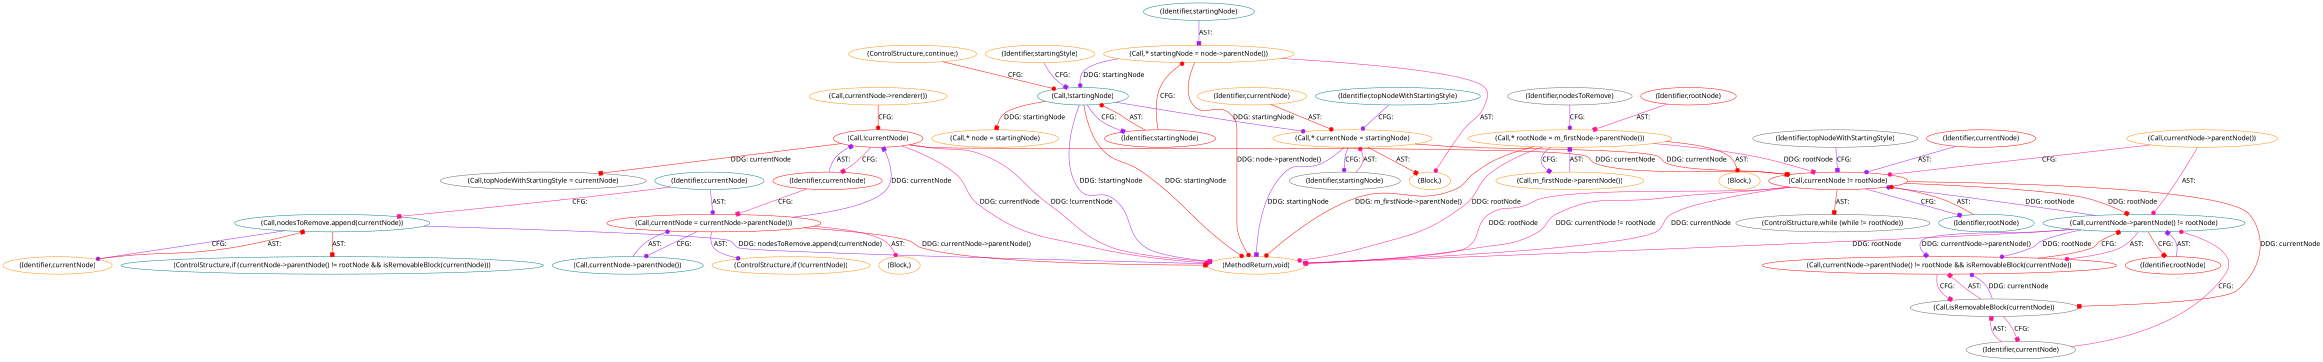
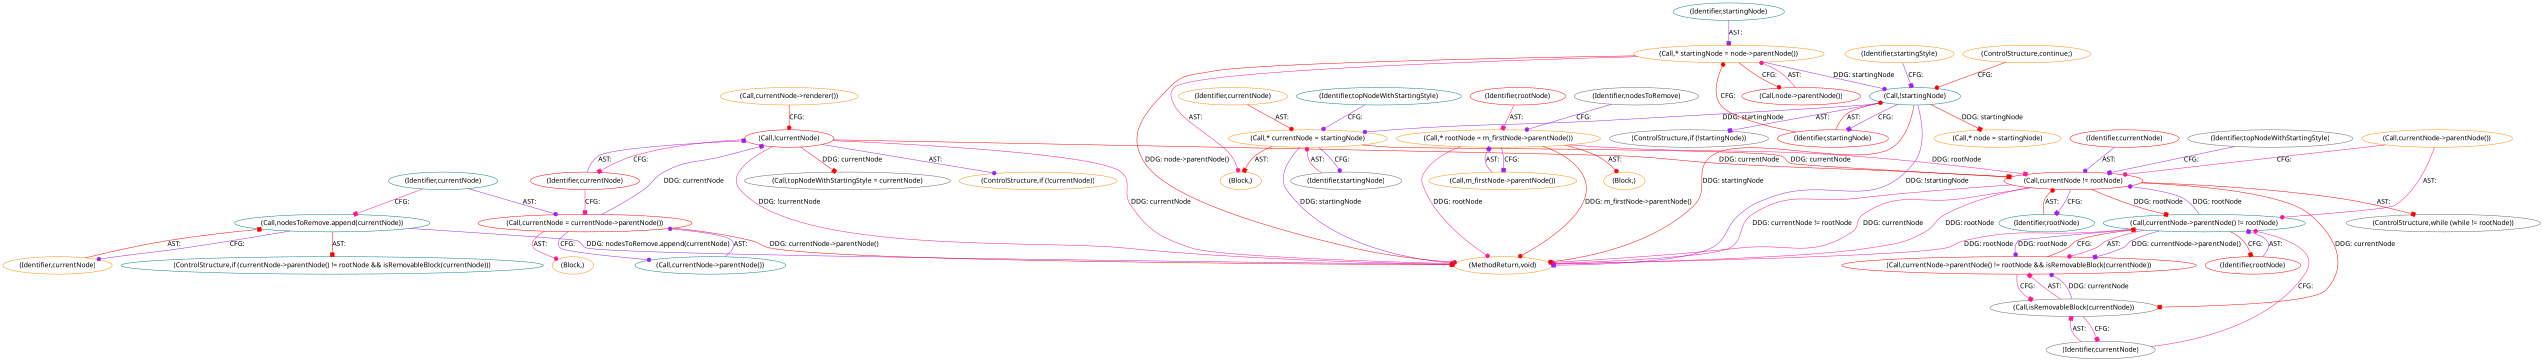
node "(Call,node->parentNode())": added
node "(ControlStructure,if (!startingNode))": added
edge "(Call,!currentNode)" -> "(Call,currentNode != rootNode)": arrowhead dot -> box
edge "(Call,currentNode = currentNode->parentNode())" -> "(ControlStructure,if (!currentNode))": now "(Call,!currentNode)" -> "(ControlStructure,if (!currentNode))"
